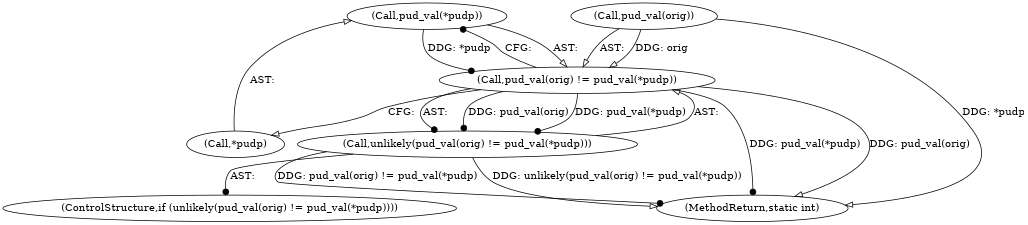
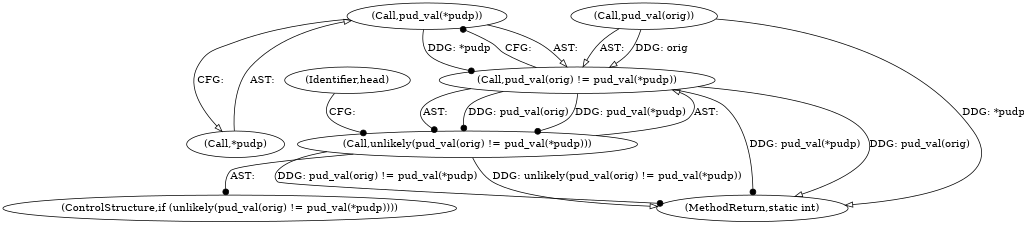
node "(Identifier,head)": added
edge "(Call,pud_val(orig) != pud_val(*pudp))" -> "(Call,*pudp)": now "(Call,pud_val(*pudp))" -> "(Call,*pudp)"
